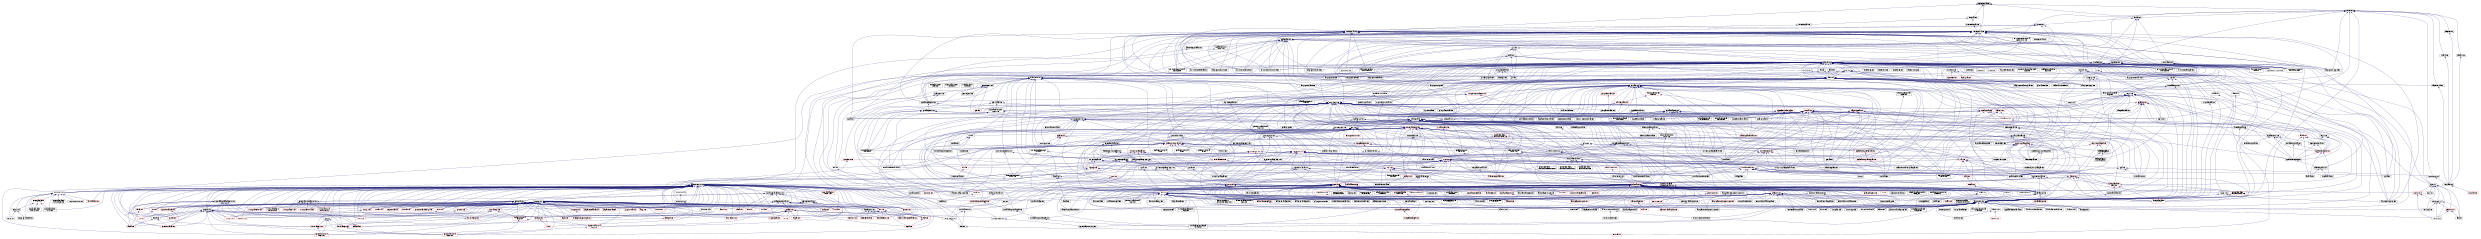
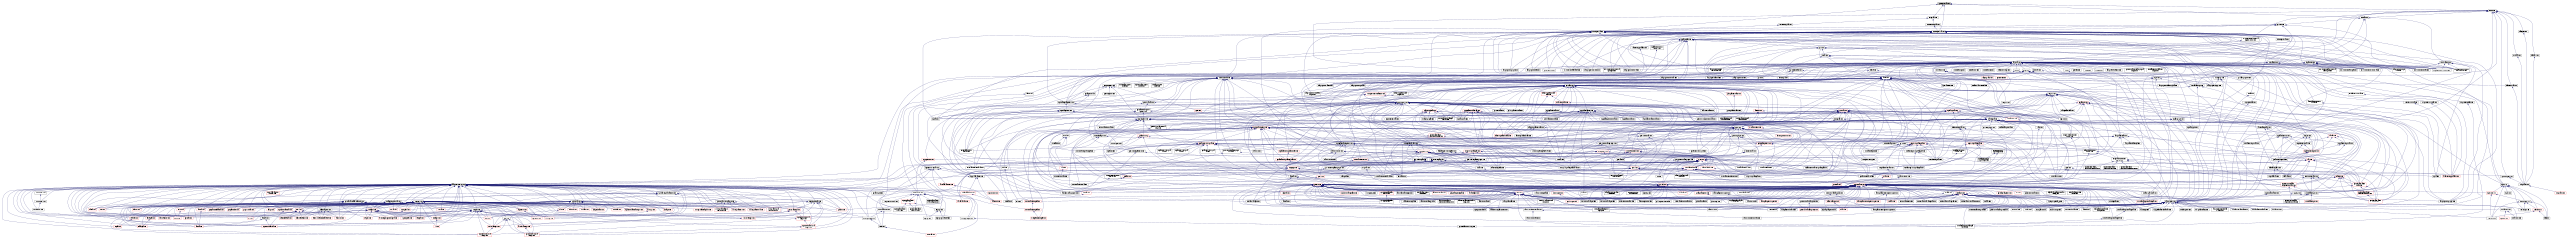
node "set.hpp": removed
node "exe_support.hpp": label "exe_support.hpp" -> "action_support.hpp"
node "manage_counter_type.cpp": label "manage_counter_type.cpp" -> "manage_partition_type.cpp"
node "base_lco.hpp": label "base_lco.hpp" -> "base_lco.numa"
node "ostream.hpp": label "ostream.hpp" -> "access.hpp"
node "distribution_policy _executor_v1.cpp": removed
node "id_type_spinlock_counting _1032.cpp": label "id_type_spinlock_counting _1032.cpp" -> "id_type_ref_counting _1032.cpp"
node "uninitialized_copy.hpp": label "uninitialized_copy.hpp" -> "uninitialized_operation.hpp"
node "adjacent_find.decode": label "adjacent_find.decode" -> "adjacent_find.hpp"
